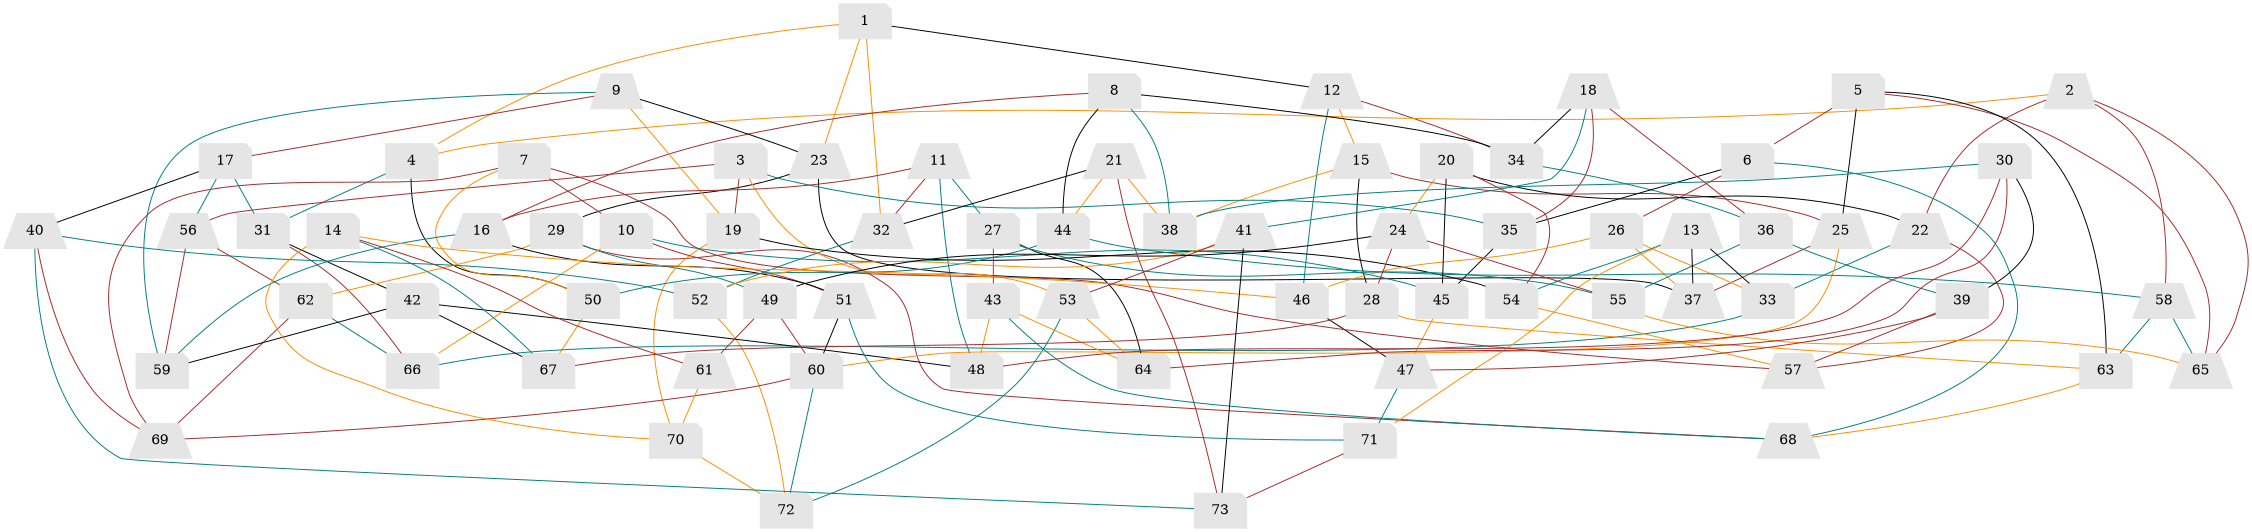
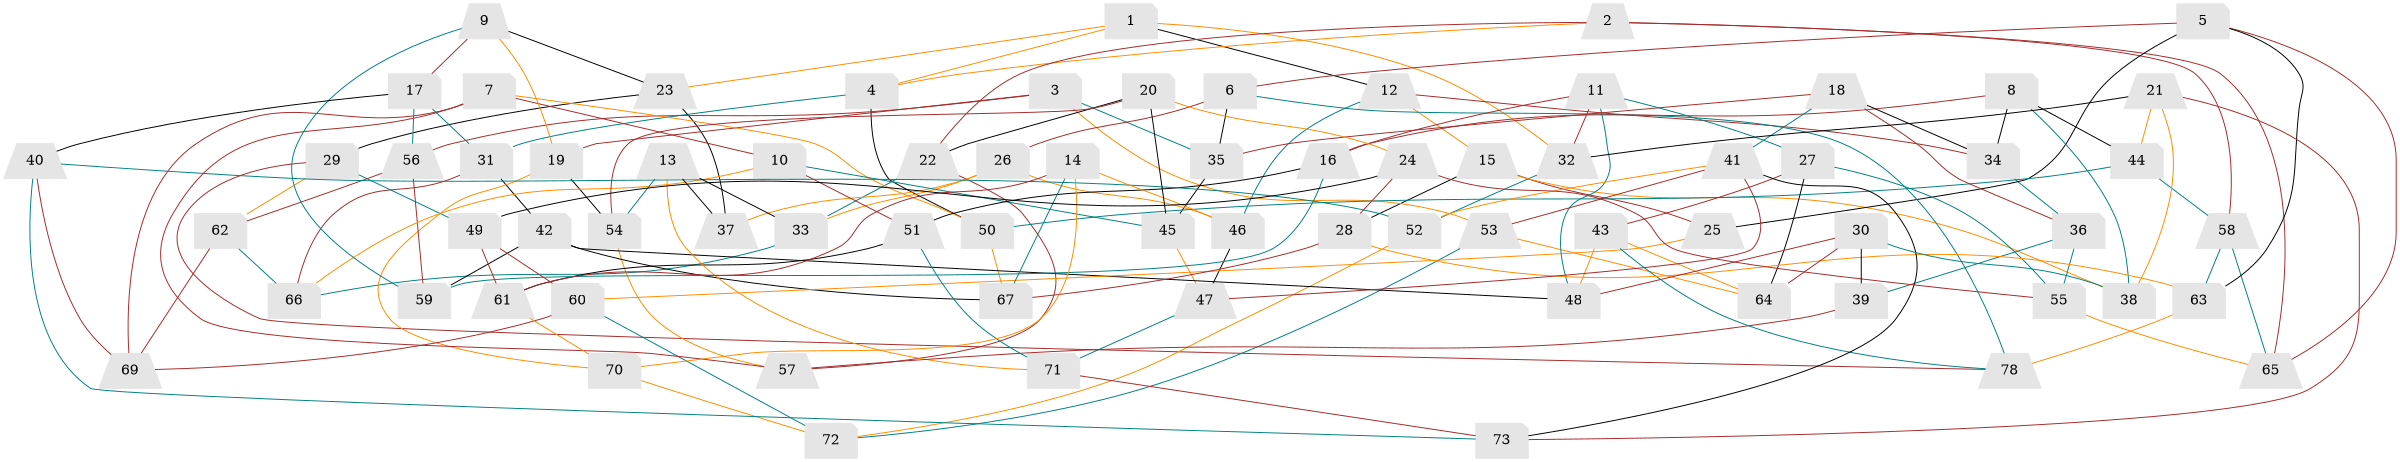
edge "25" -- "37": removed
edge "51" -- "60": now "51" -- "61"
edge "39" -- "47": now "41" -- "47"
node "68": label "68" -> "78"
